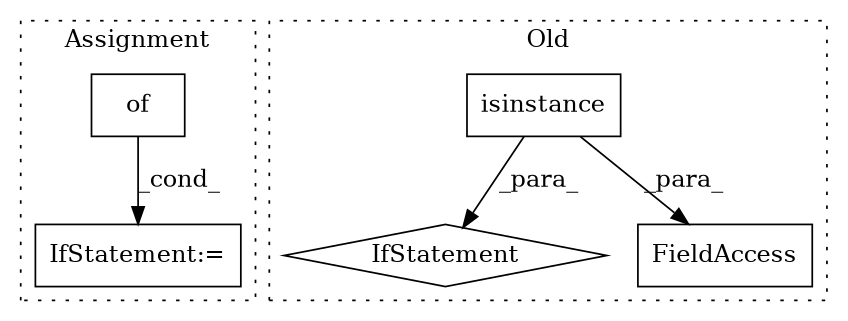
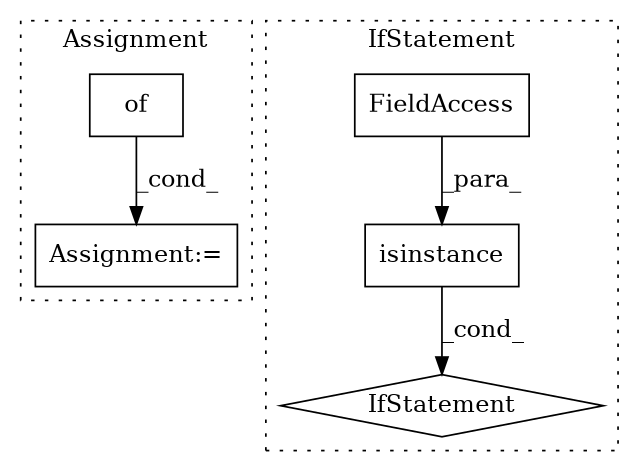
cluster "Old": label "Old" -> "IfStatement"
edge "isinstance" -> "FieldAccess": reversed
edge "isinstance" -> "IfStatement": label "_para_" -> "_cond_"
node "IfStatement:=": label "IfStatement:=" -> "Assignment:="
